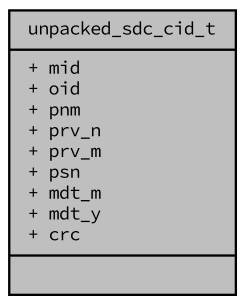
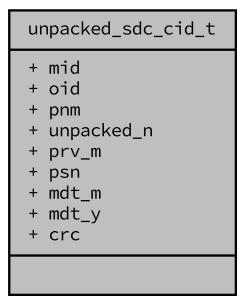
node "unpacked_sdc_cid_t": text "+ prv_n" -> "+ unpacked_n"
